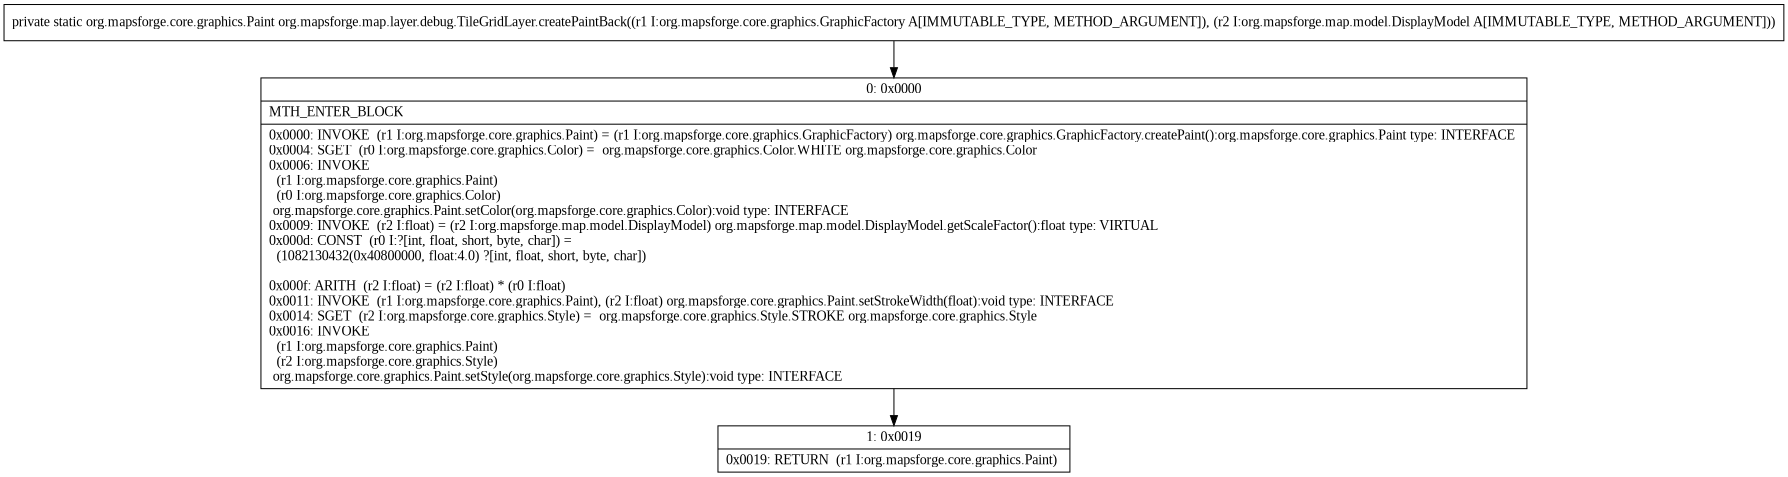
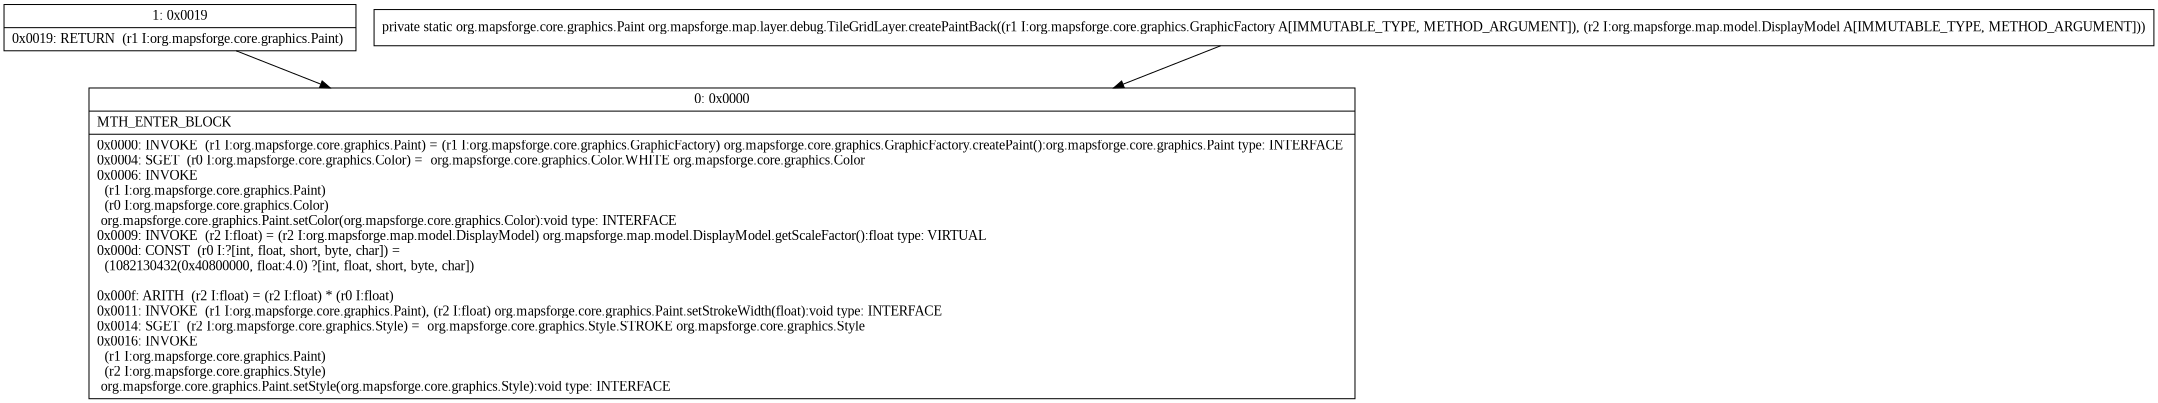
edge "0: 0x0000" -> "1: 0x0019": reversed
